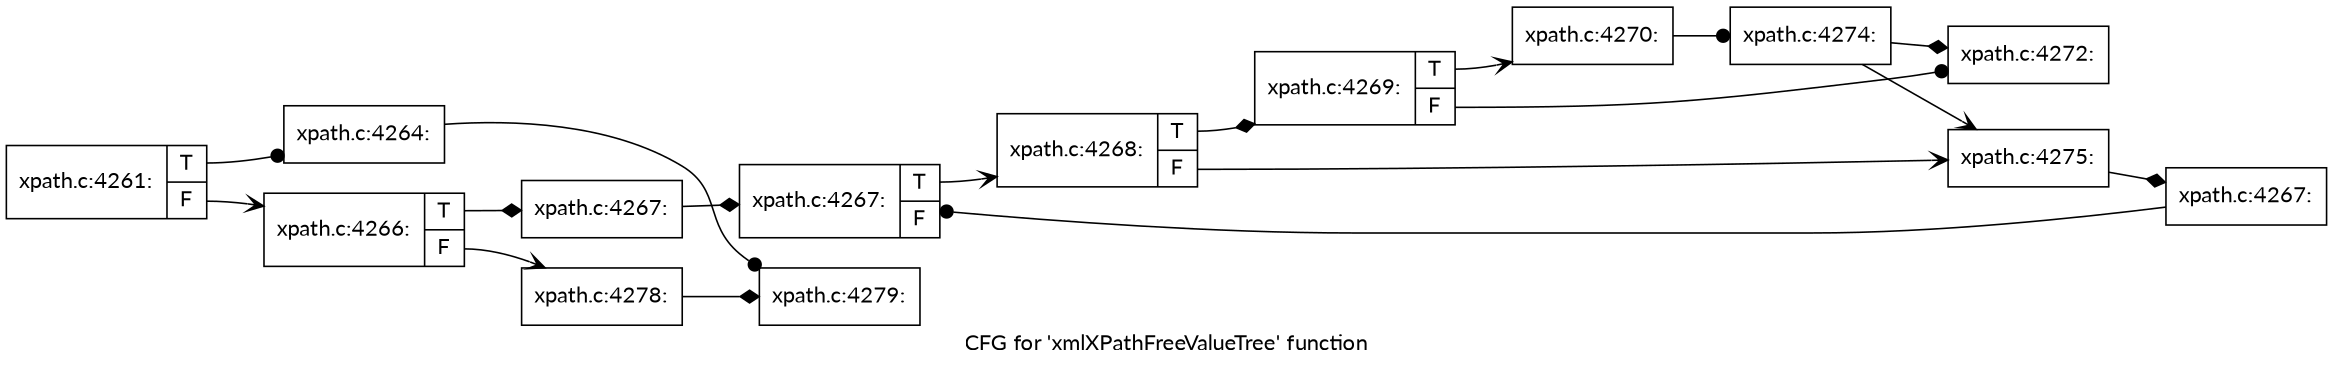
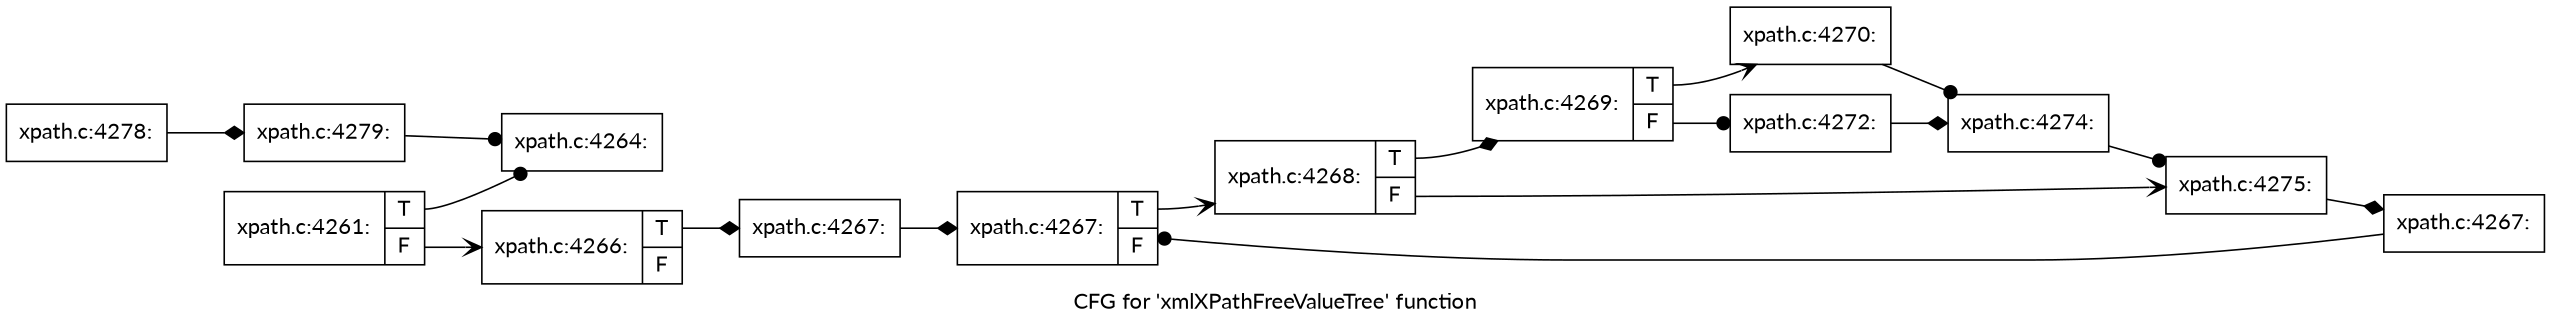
edge "xpath.c:4274:" -> "xpath.c:4272:": reversed
edge "xpath.c:4274:" -> "xpath.c:4275:": arrowhead vee -> dot
edge "xpath.c:4264:" -> "xpath.c:4279:": reversed
edge "xpath.c:4266:" -> "xpath.c:4278:": removed
